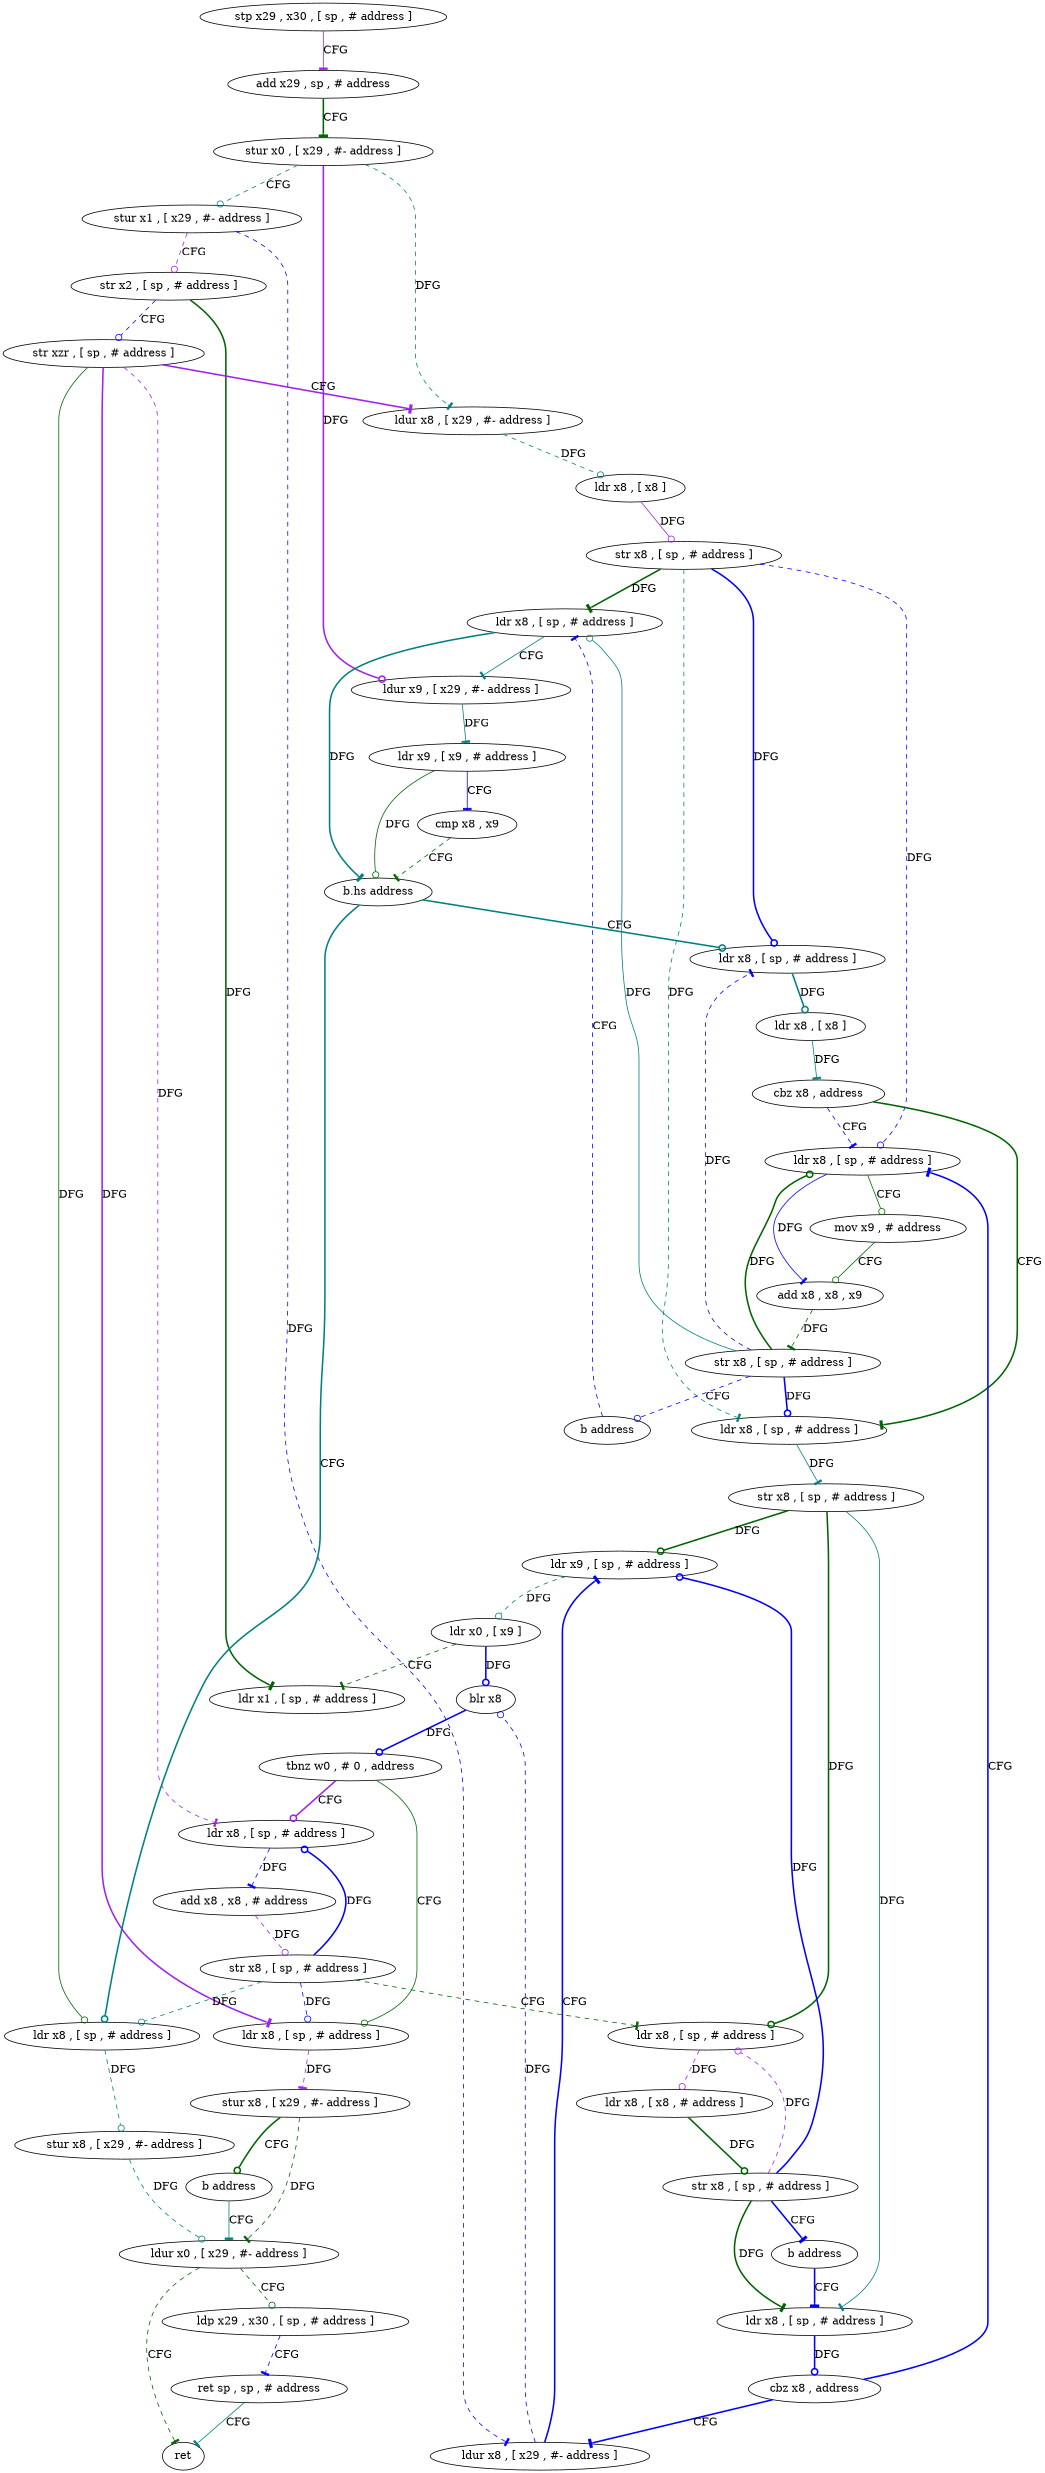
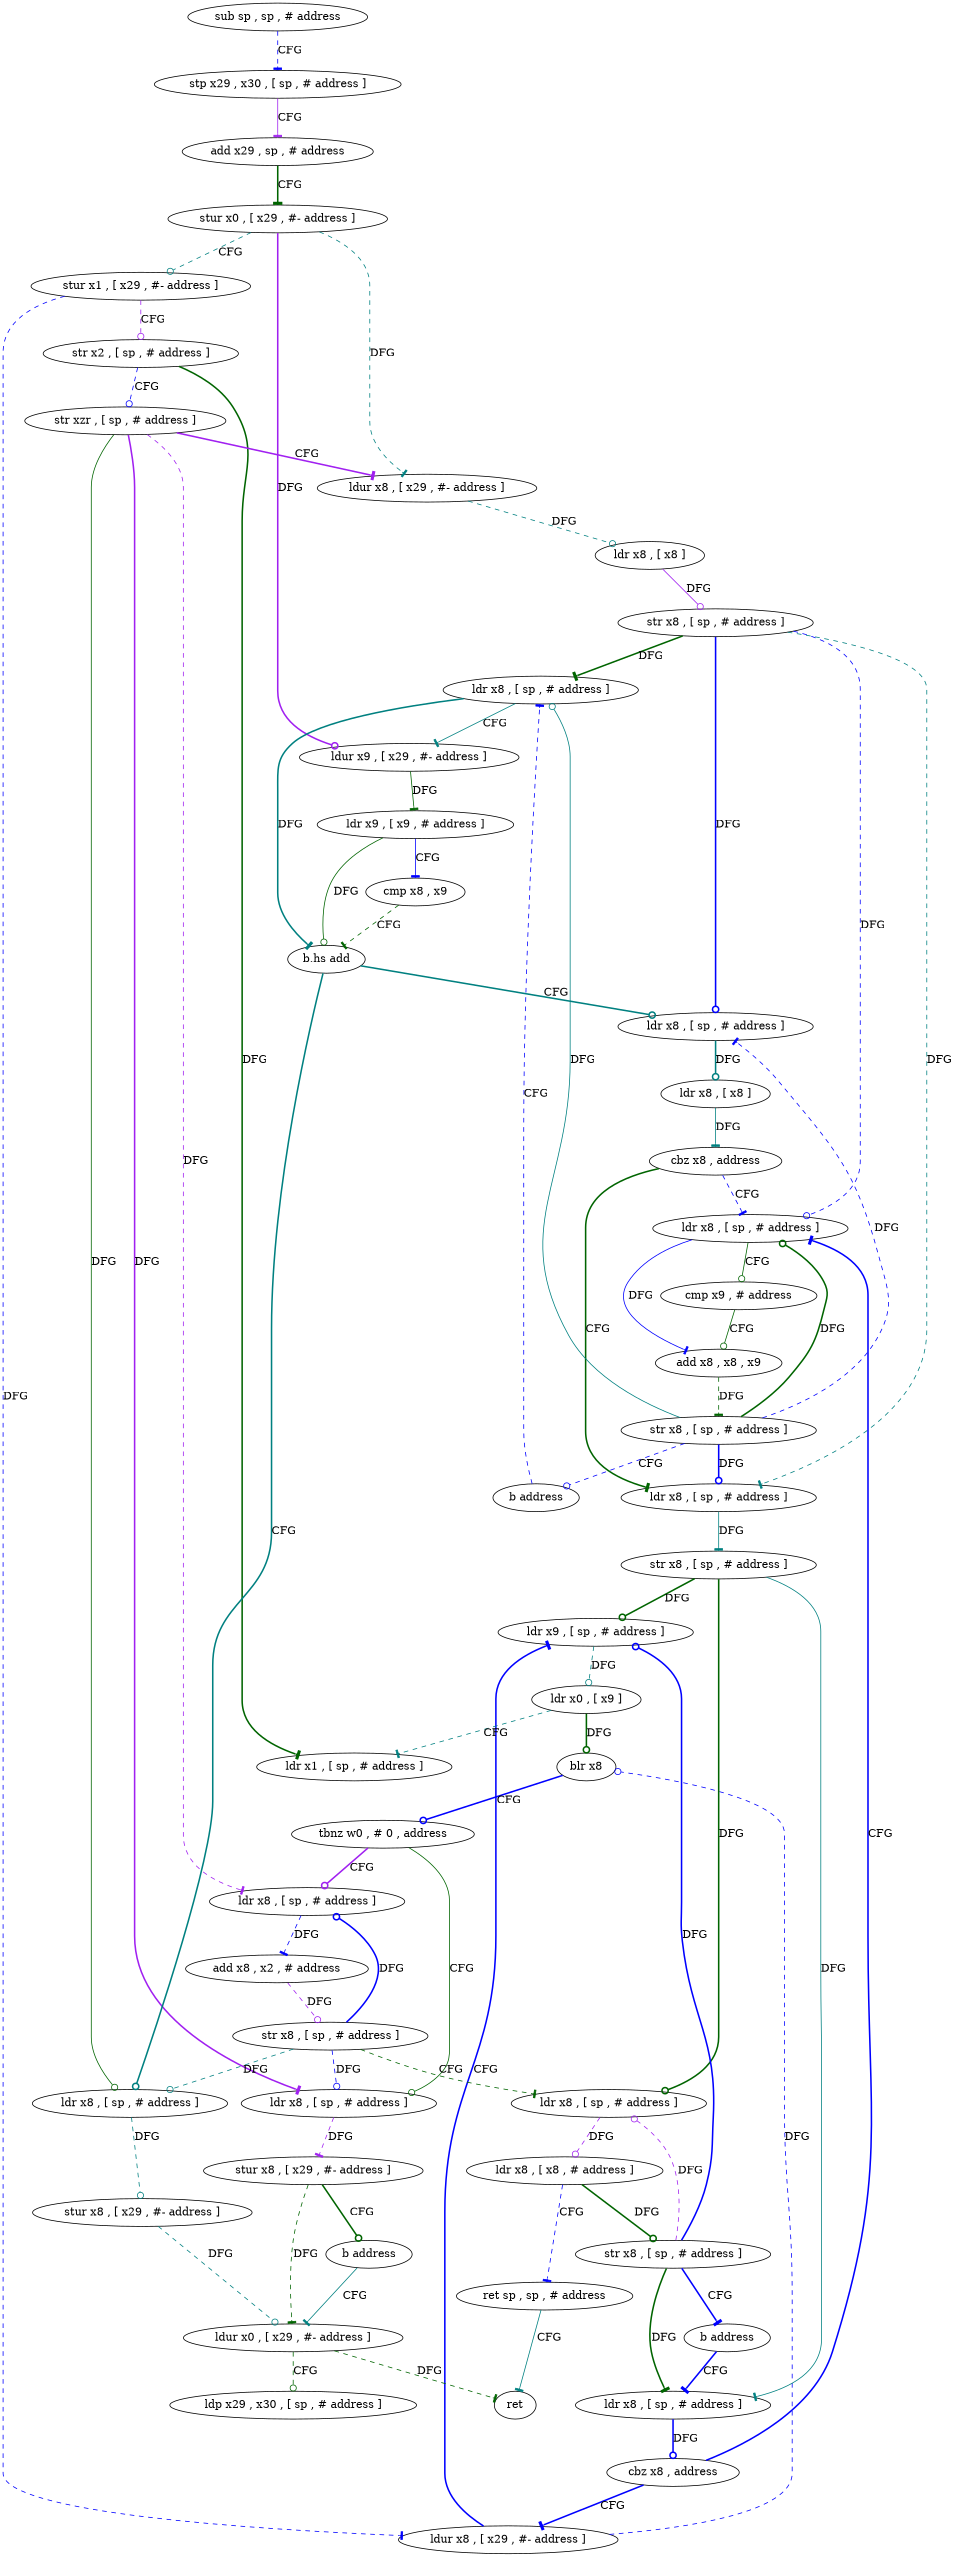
node "sub sp , sp , # address": added
edge "ldur x9 , [ x29 , #- address ]" -> "ldr x9 , [ x9 , # address ]": color teal -> darkgreen
node "b.hs address": label "b.hs address" -> "b.hs add"
node "mov x9 , # address": label "mov x9 , # address" -> "cmp x9 , # address"
edge "ldr x0 , [ x9 ]" -> "blr x8": color blue -> darkgreen
edge "ldr x0 , [ x9 ]" -> "ldr x1 , [ sp , # address ]": color darkgreen -> teal
edge "blr x8" -> "tbnz w0 , # 0 , address": label "DFG" -> "CFG"
node "add x8 , x8 , # address": label "add x8 , x8 , # address" -> "add x8 , x2 , # address"
edge "ldp x29 , x30 , [ sp , # address ]" -> "ret sp , sp , # address": now "ldr x8 , [ x8 , # address ]" -> "ret sp , sp , # address"
edge "ldur x0 , [ x29 , #- address ]" -> "ret": label "CFG" -> "DFG"
